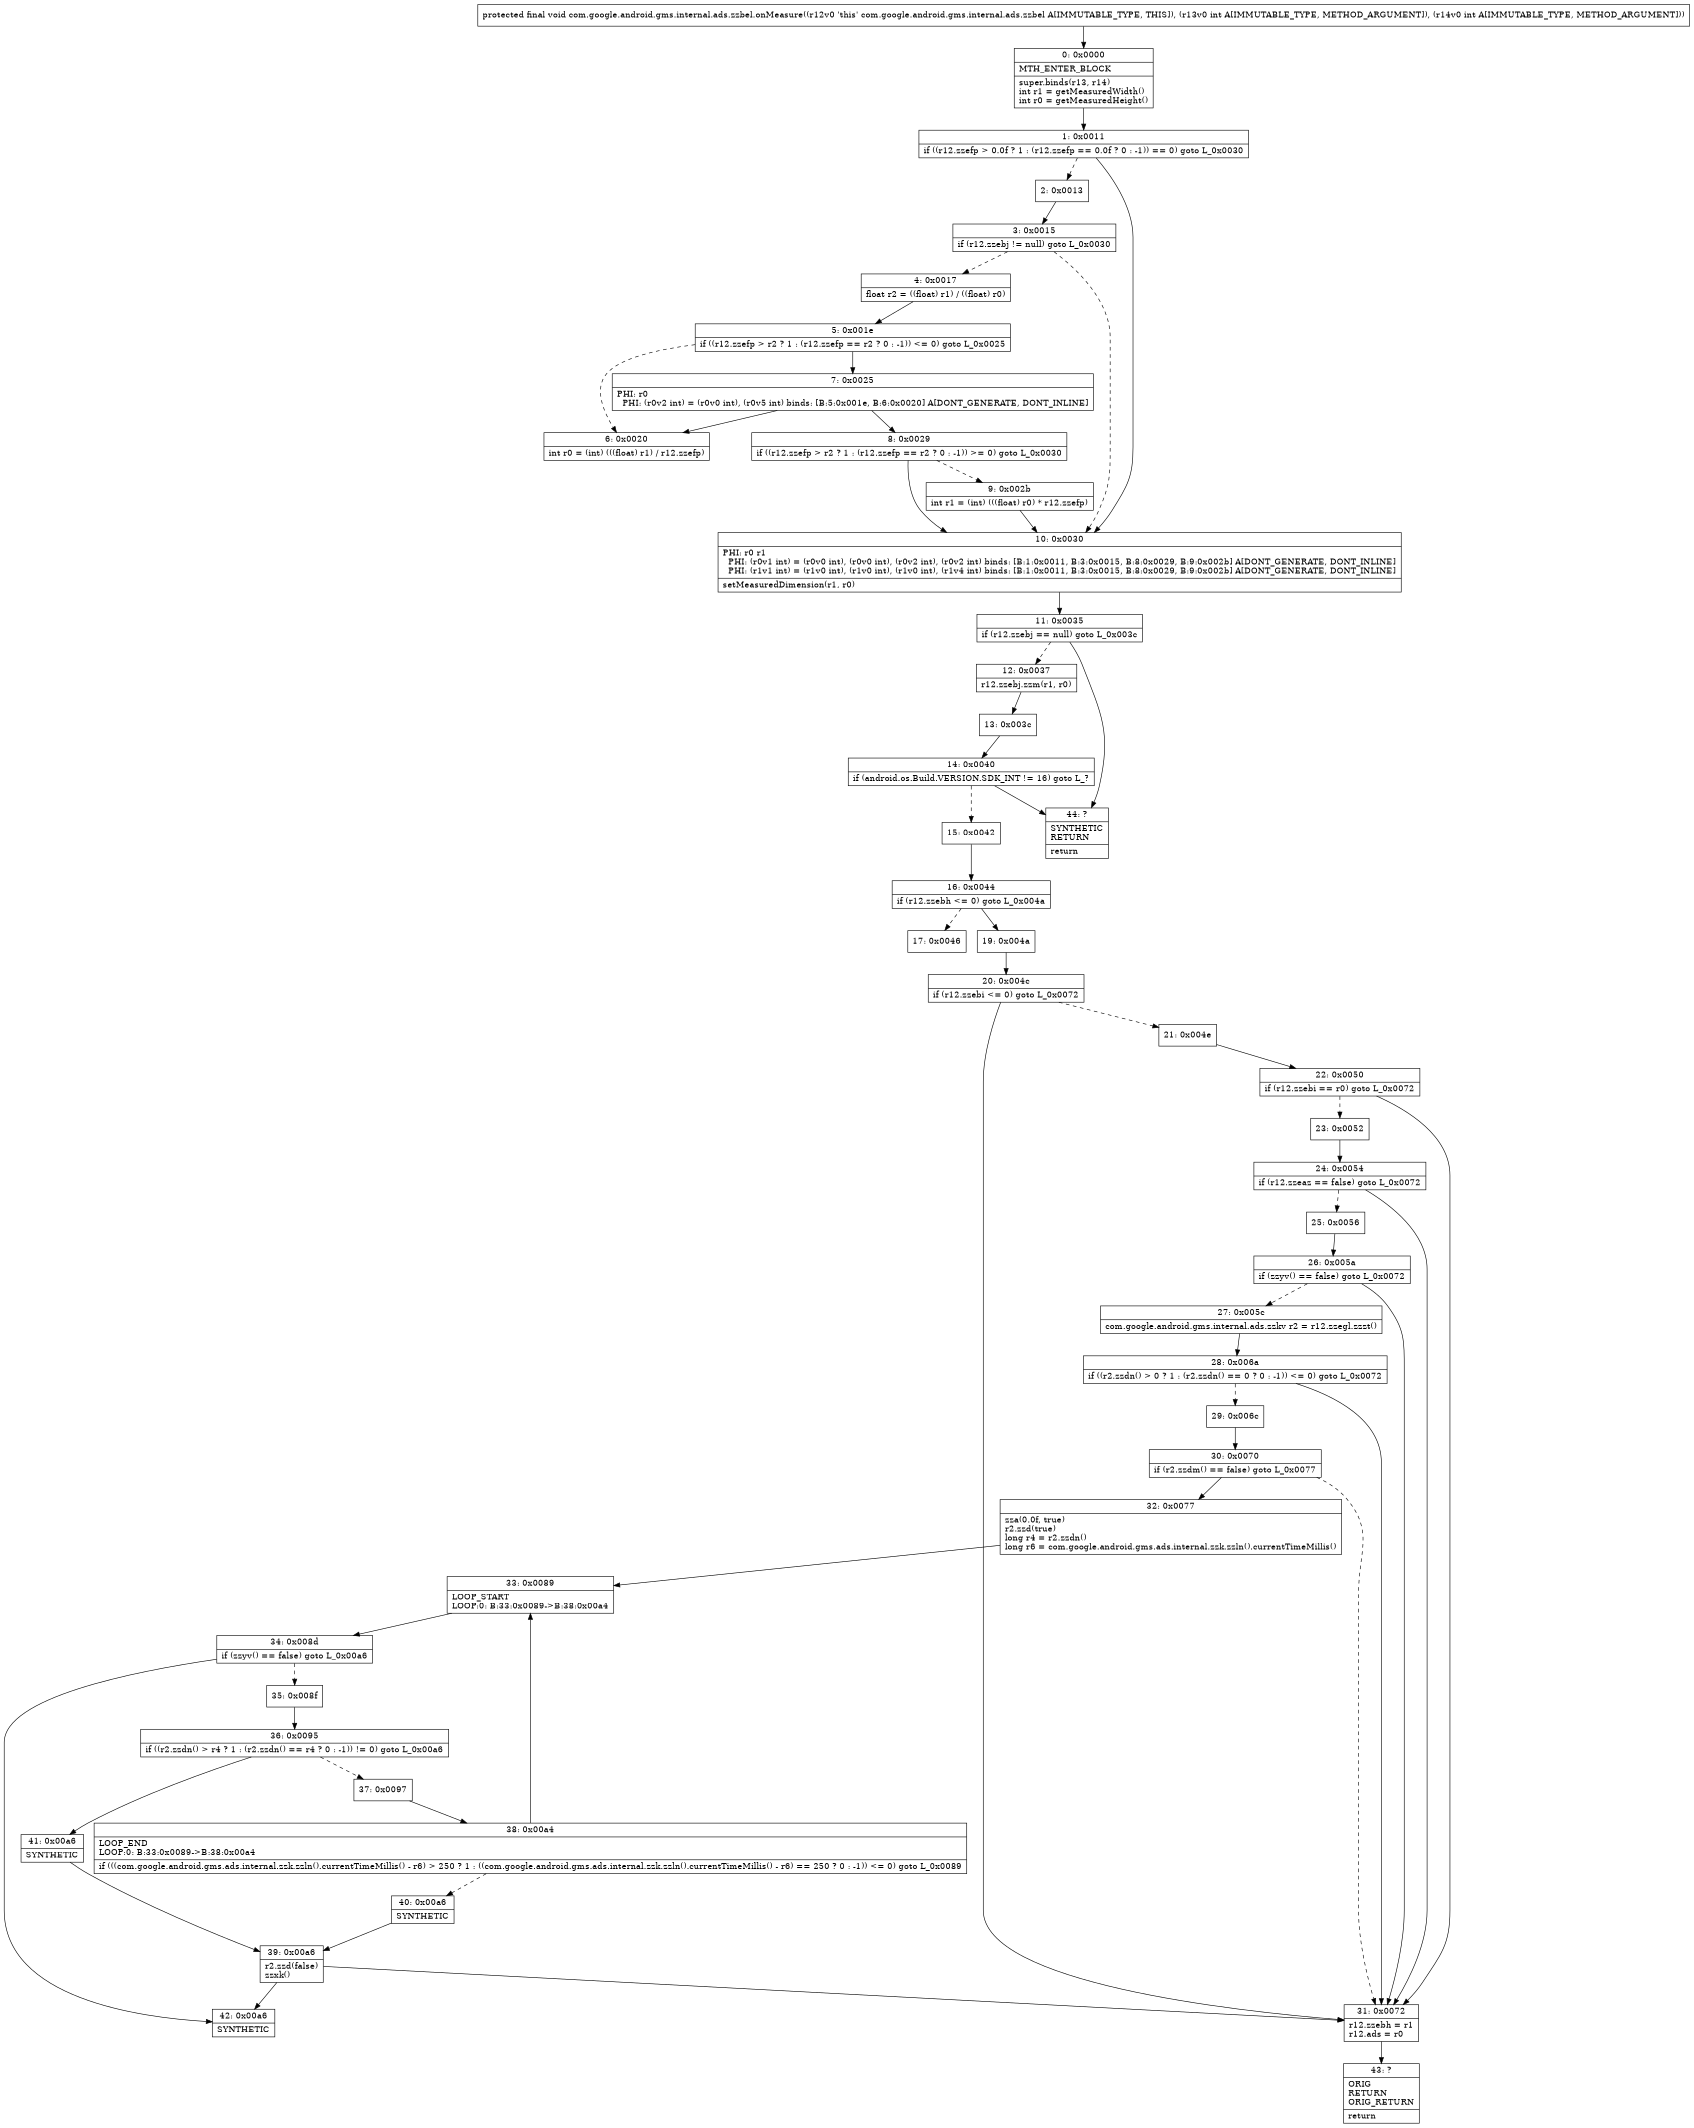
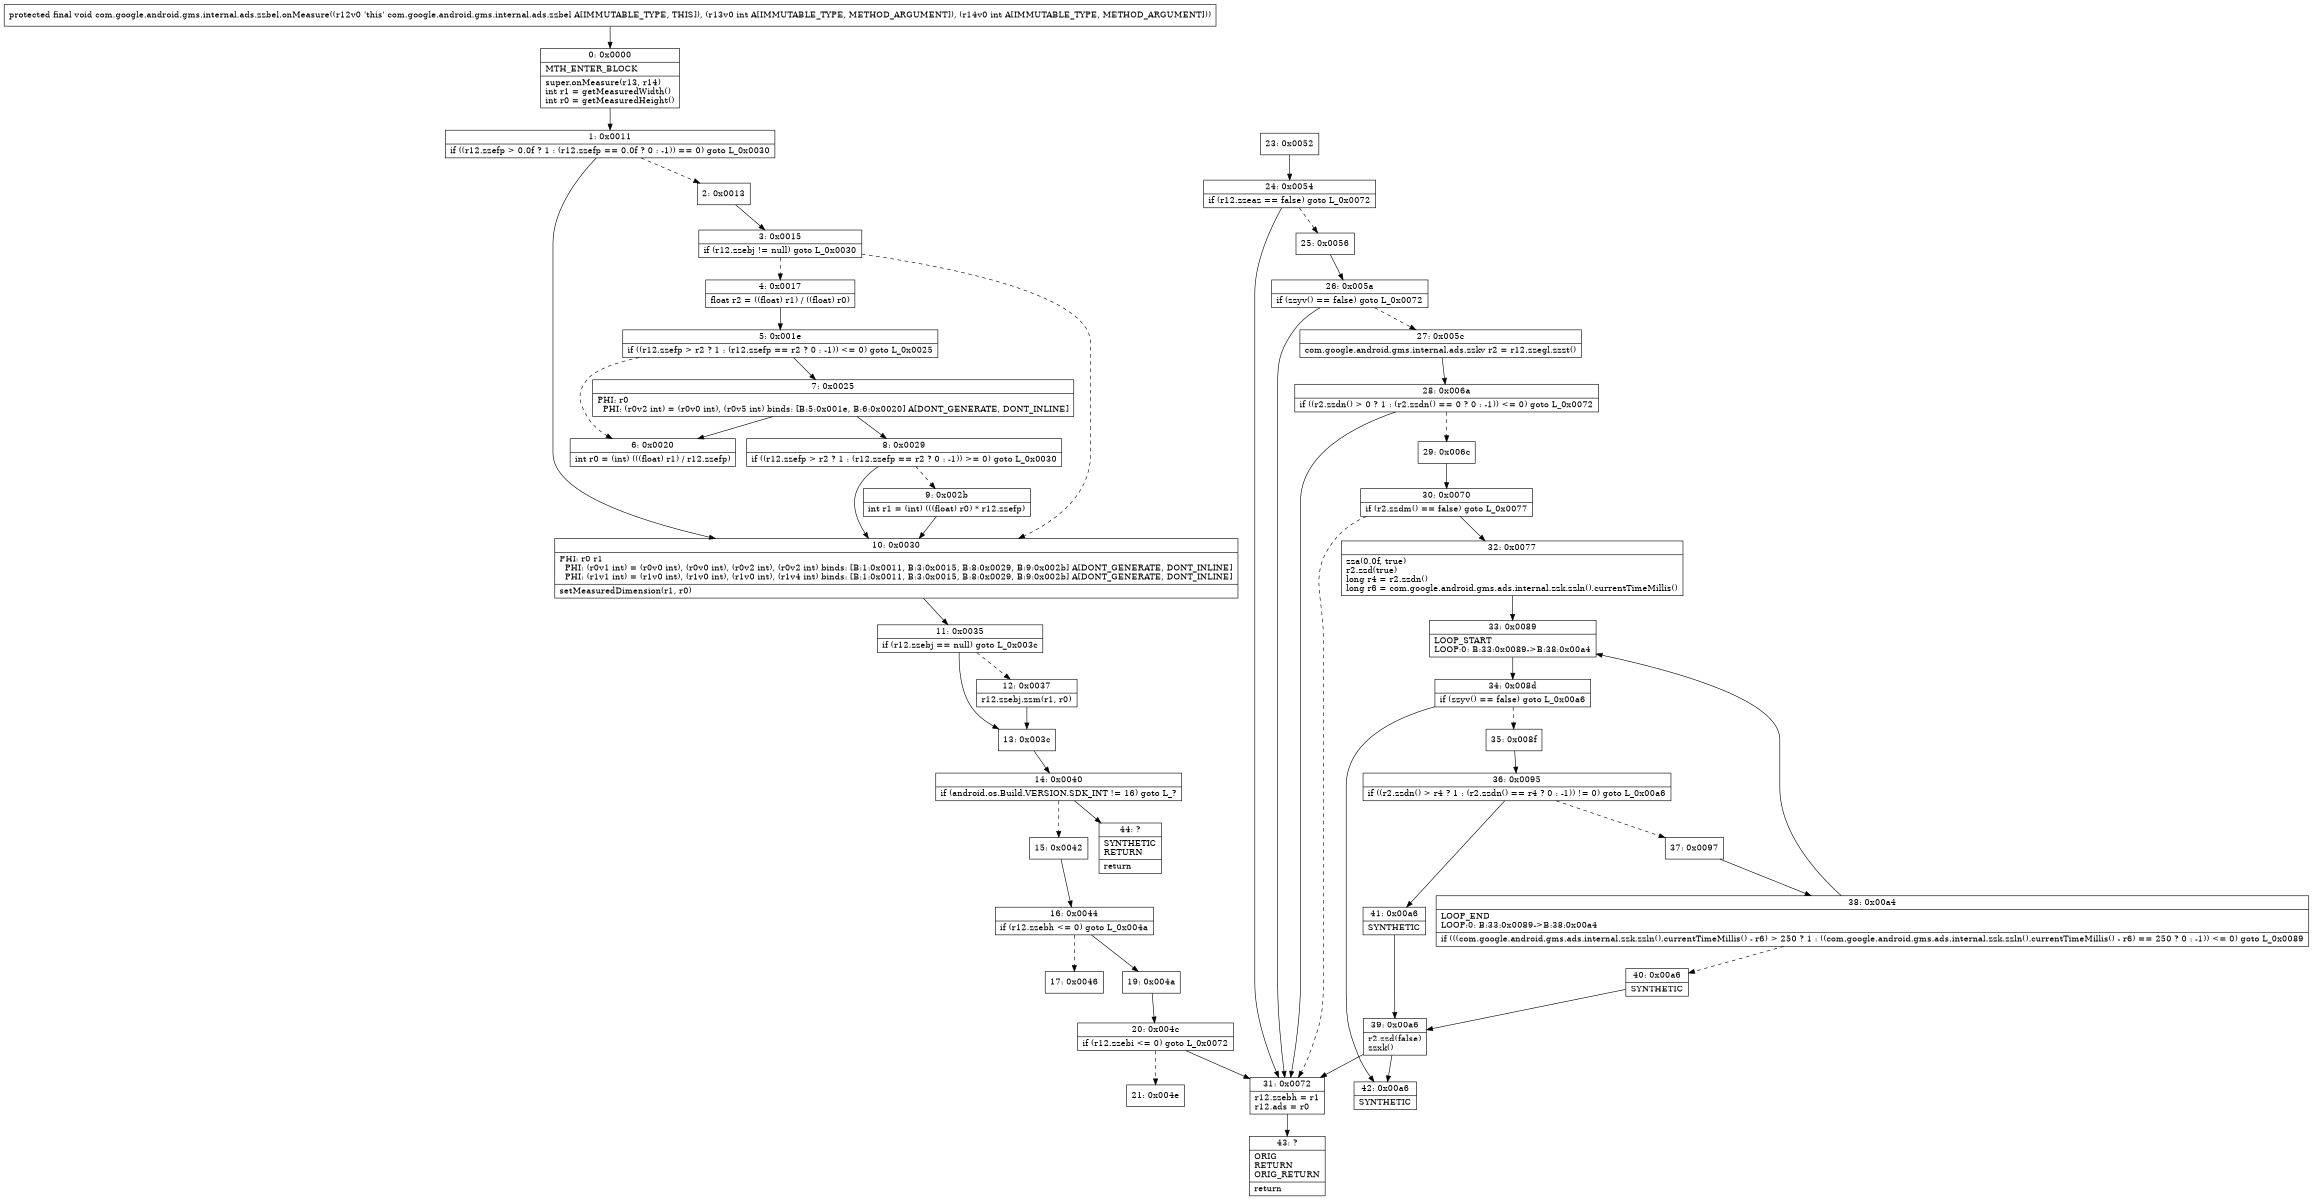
node "0: 0x0000": text "super.binds(r13, r14)" -> "super.onMeasure(r13, r14)"
edge "11: 0x0035" -> "44: ?": now "11: 0x0035" -> "13: 0x003c"
node "22: 0x0050": removed
